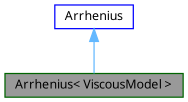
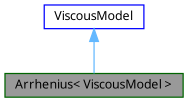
node "Arrhenius": label "Arrhenius" -> "ViscousModel"
